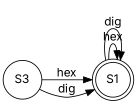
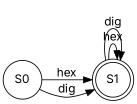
node "S3": label "S3" -> "S0"
